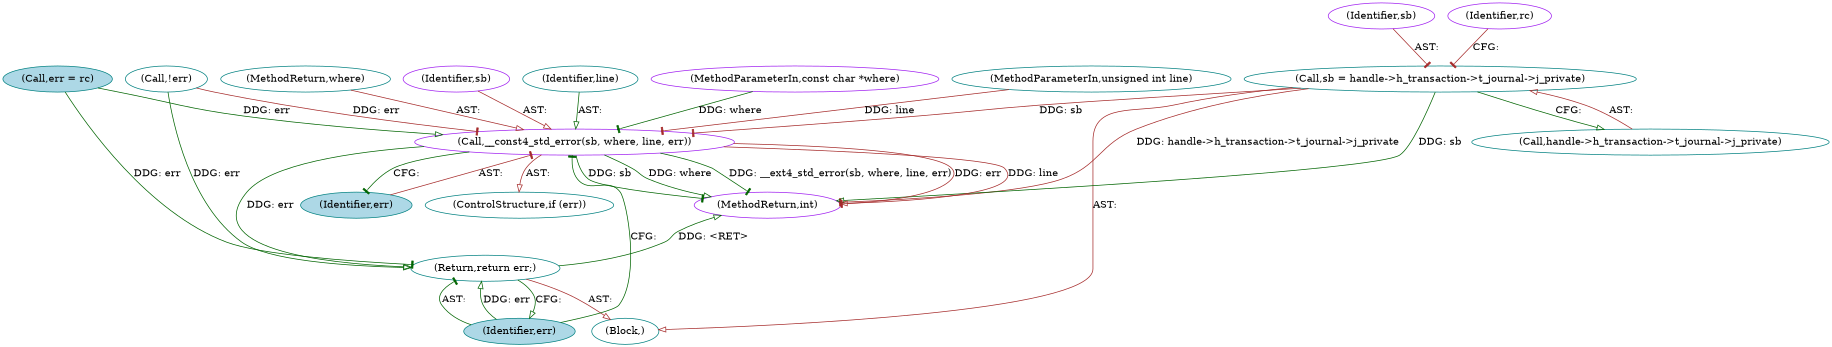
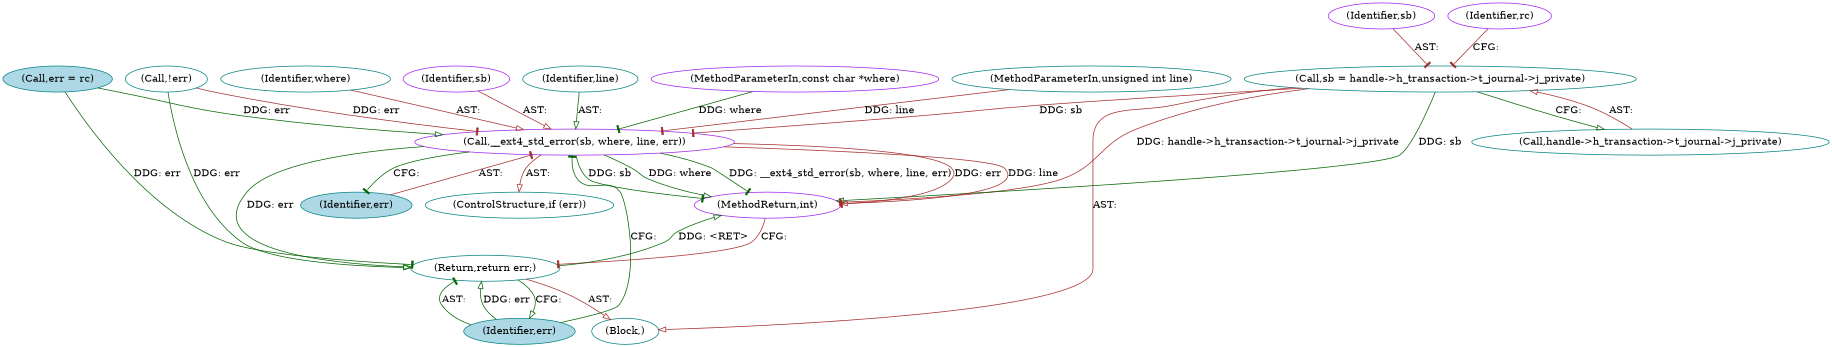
node "(MethodReturn,where)": label "(MethodReturn,where)" -> "(Identifier,where)"
node "(Call,__const4_std_error(sb, where, line, err))": label "(Call,__const4_std_error(sb, where, line, err))" -> "(Call,__ext4_std_error(sb, where, line, err))"
edge "(MethodReturn,int)" -> "(Return,return err;)": added, label "CFG:"
